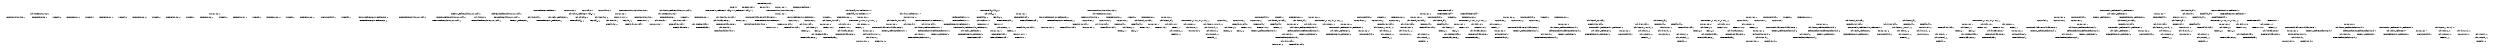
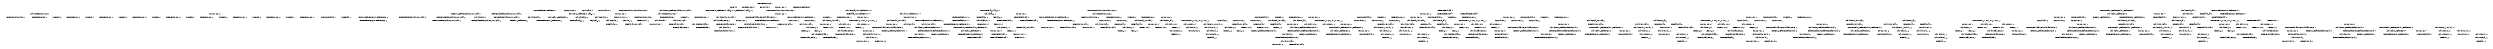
node "(LOCAL,uint8_t* ma: uint8_t)": removed
node "(IDENTIFIER,count,TIFFSwabArrayOfShort(*value, count))": added
node "(IDENTIFIER,origdata,(int16_t *)origdata)": removed
node "(IDENTIFIER,origdata,(uint64_t *)origdata)": removed
node "(IDENTIFIER,ma,TIFFSwabLong8(ma))": removed
